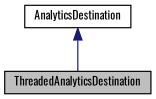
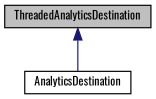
edge "ThreadedAnalyticsDestination" -> "AnalyticsDestination": reversed
